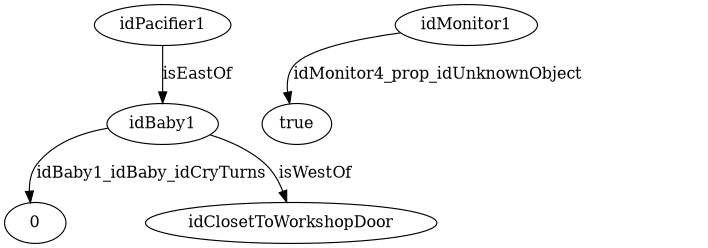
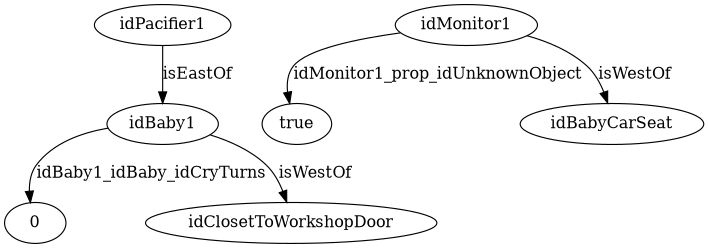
edge "idMonitor1" -> "true": label "idMonitor4_prop_idUnknownObject" -> "idMonitor1_prop_idUnknownObject"
node "idBabyCarSeat": added
